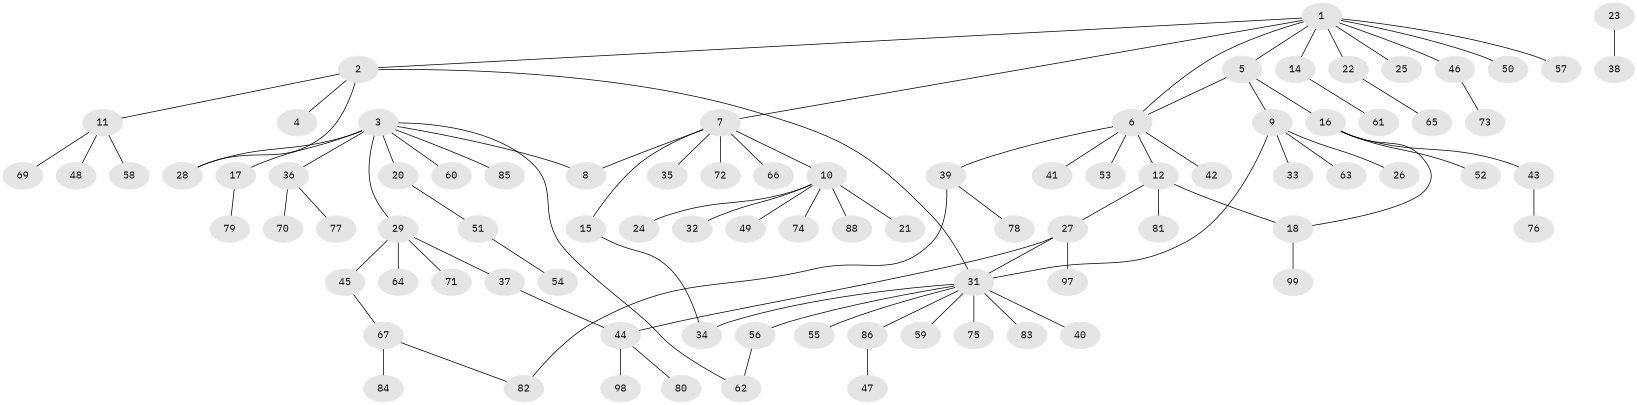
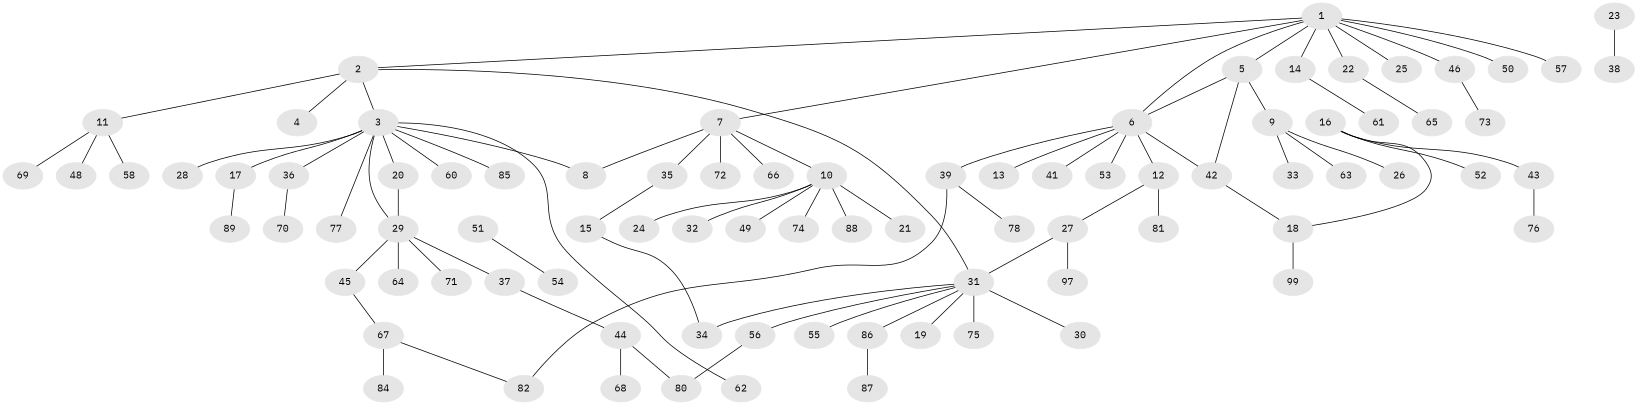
edge "5" -- "16": now "5" -- "42"
edge "2" -- "28": now "2" -- "3"
edge "7" -- "15": now "35" -- "15"
node "13": added
edge "36" -- "77": now "3" -- "77"
edge "20" -- "51": now "20" -- "29"
edge "12" -- "18": now "42" -- "18"
node "79": label "79" -> "89"
edge "9" -- "31": removed
edge "27" -- "44": removed
node "59": label "59" -> "19"
node "83": removed
node "40": label "40" -> "30"
edge "56" -- "62": now "56" -- "80"
node "98": label "98" -> "68"
node "47": label "47" -> "87"
